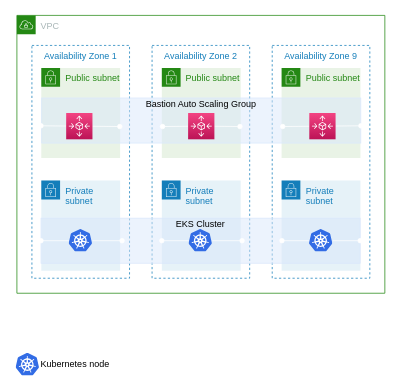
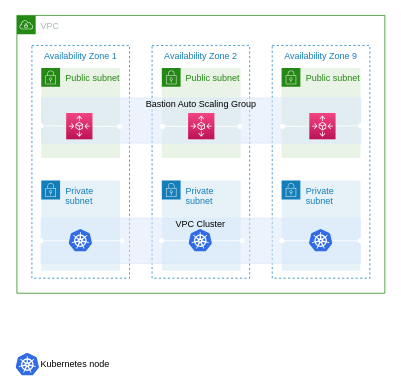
node "EKS Cluster": label "EKS Cluster" -> "VPC Cluster"
